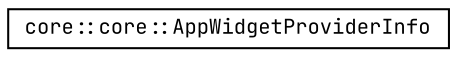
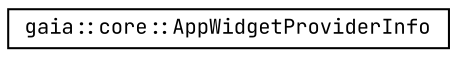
node "core::core::AppWidgetProviderInfo": label "core::core::AppWidgetProviderInfo" -> "gaia::core::AppWidgetProviderInfo"
